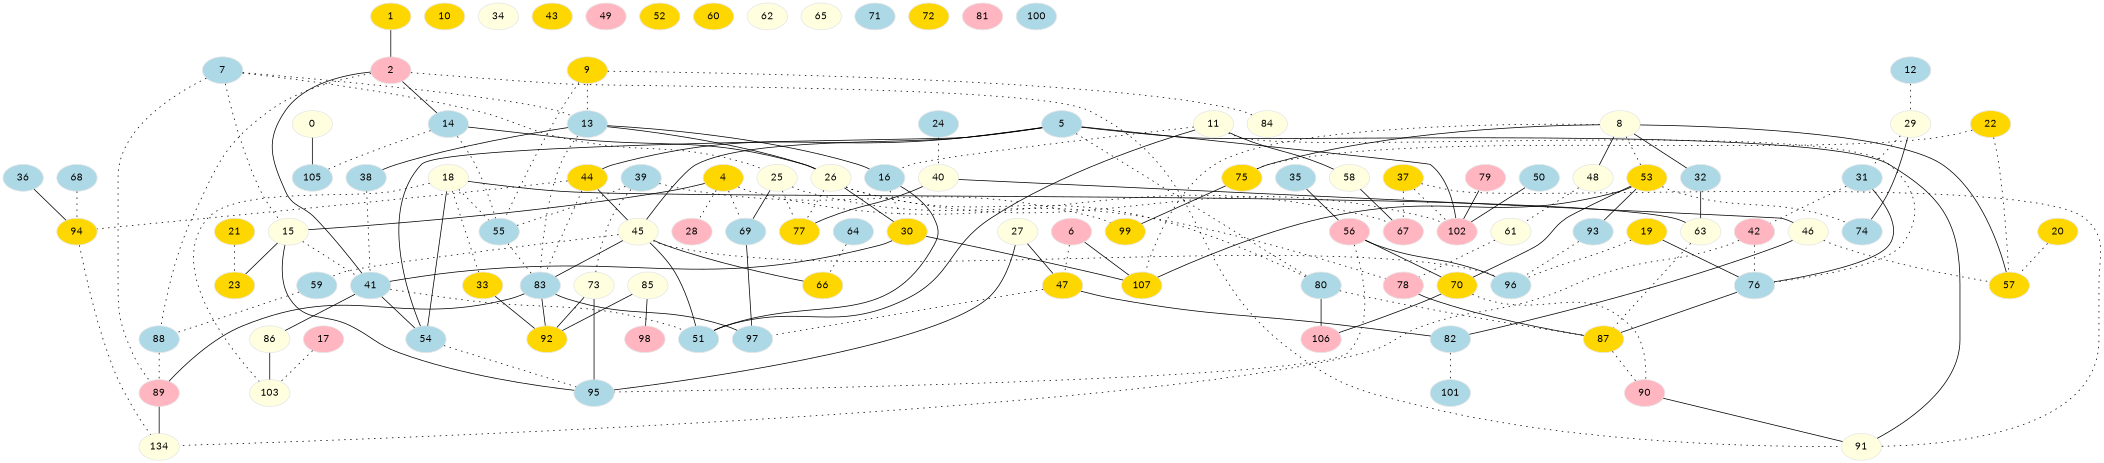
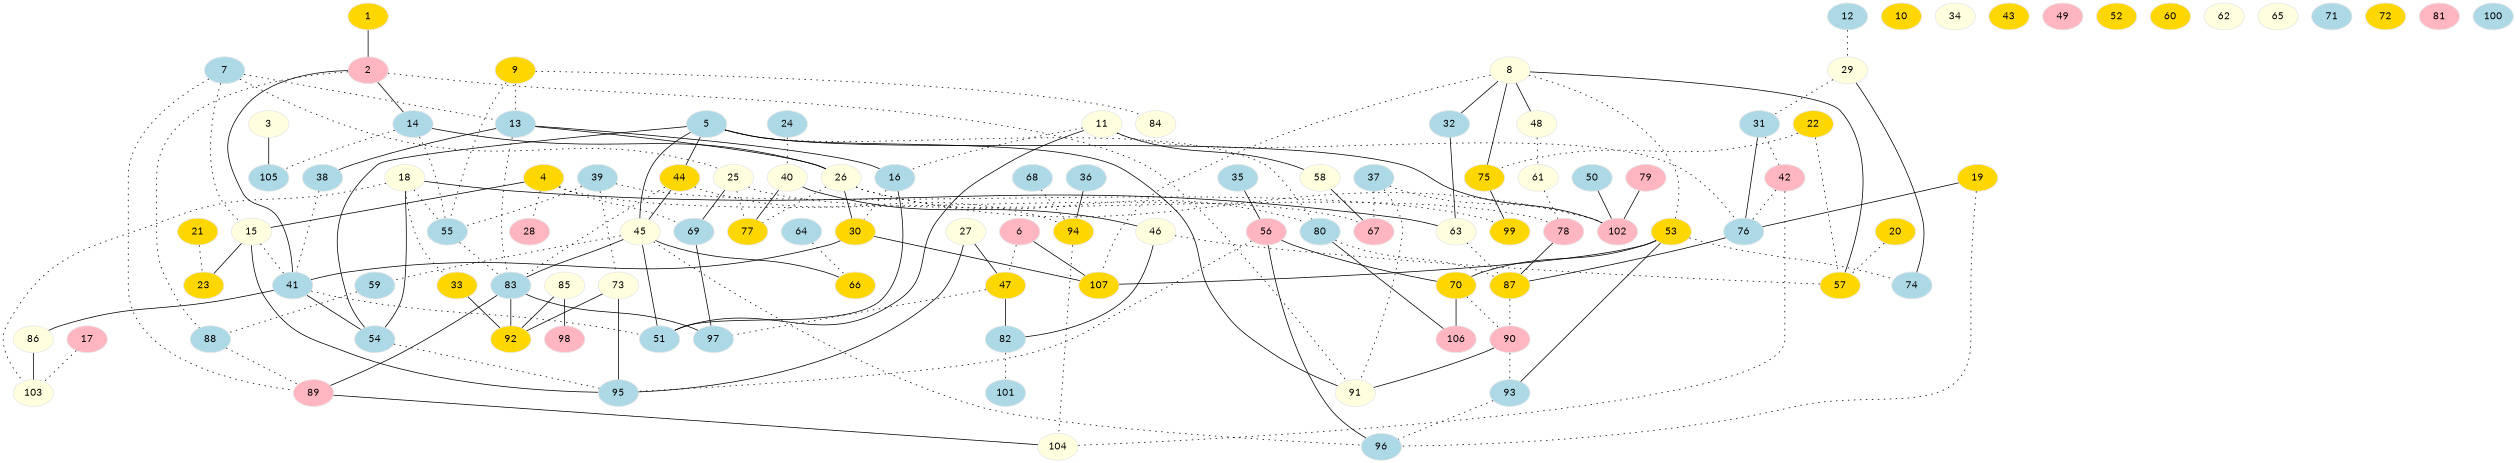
node "0": label "0" -> "3"
node "37": fillcolor gold -> lightblue
edge "90" -- "93": added
node "134": label "134" -> "104"
